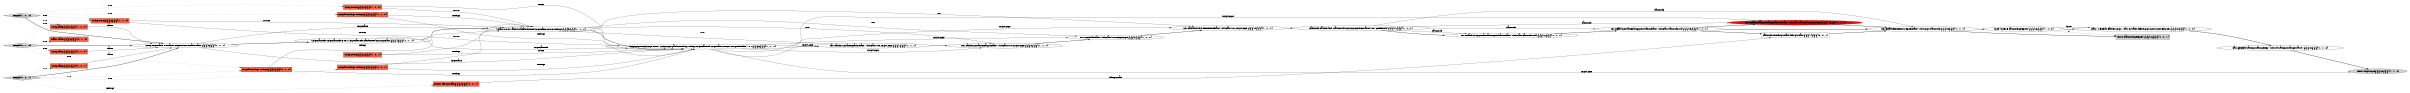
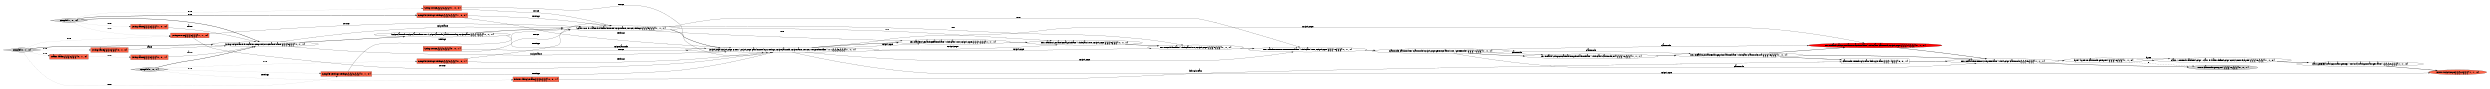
edge "compile['1', '0', '0']" -> "CompilerSettings settings@@@2@@@['1', '0', '0']": style dotted -> bold
node "return classNode.getBytes()@@@16@@@['0', '0', '1']": shape box -> ellipse
node "return scriptScope@@@22@@@['1', '1', '0']": fillcolor lightgray -> tomato
edge "compile['0', '0', '1']" -> "String name@@@2@@@['0', '0', '1']": now "Loader loader@@@2@@@['0', '1', '0']" -> "String name@@@2@@@['0', '0', '1']"
